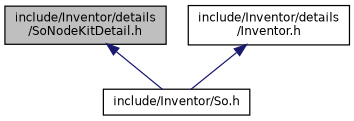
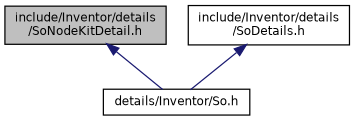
node "include/Inventor/details /Inventor.h": label "include/Inventor/details /Inventor.h" -> "include/Inventor/details /SoDetails.h"
node "include/Inventor/So.h": label "include/Inventor/So.h" -> "details/Inventor/So.h"
